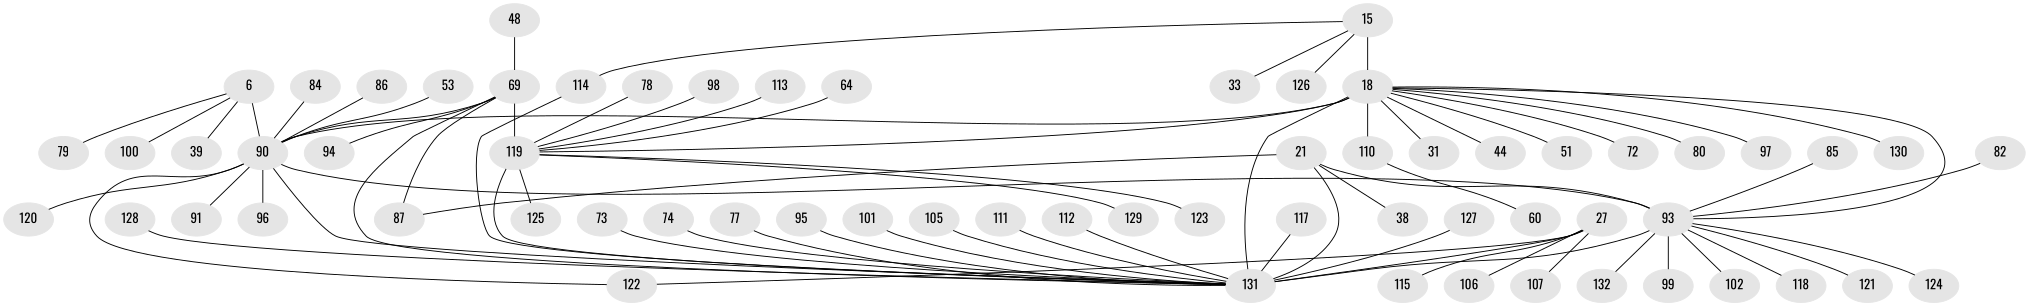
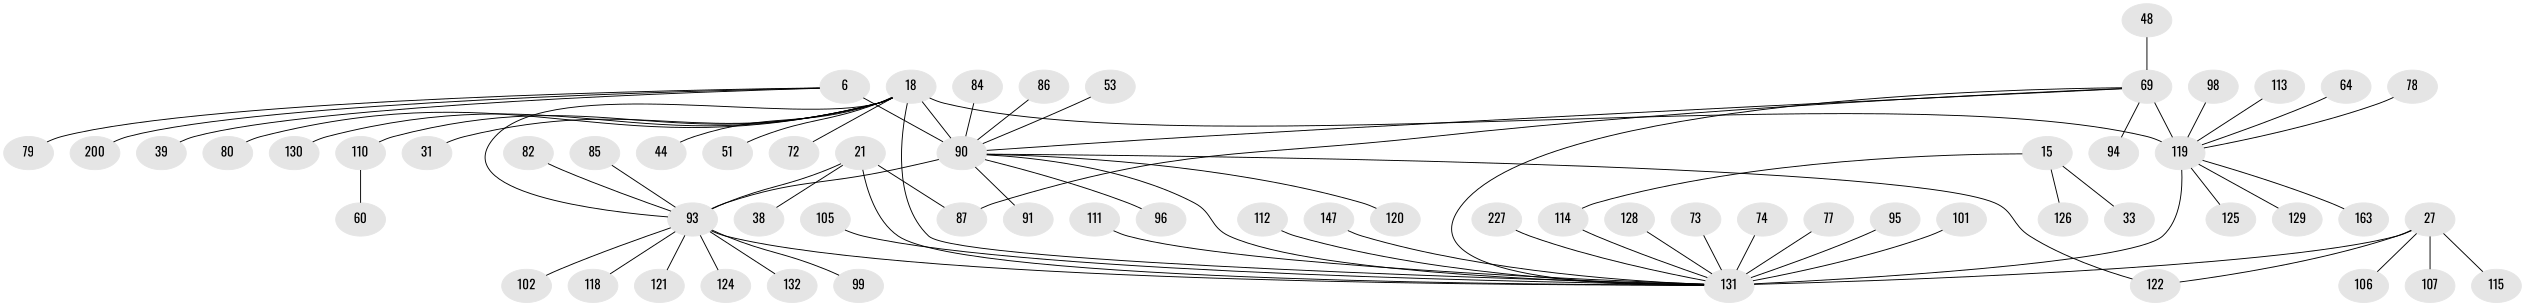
edge "15" -- "18": removed
node "100": label "100" -> "200"
node "97": removed
node "123": label "123" -> "163"
node "117": label "117" -> "147"
node "127": label "127" -> "227"
